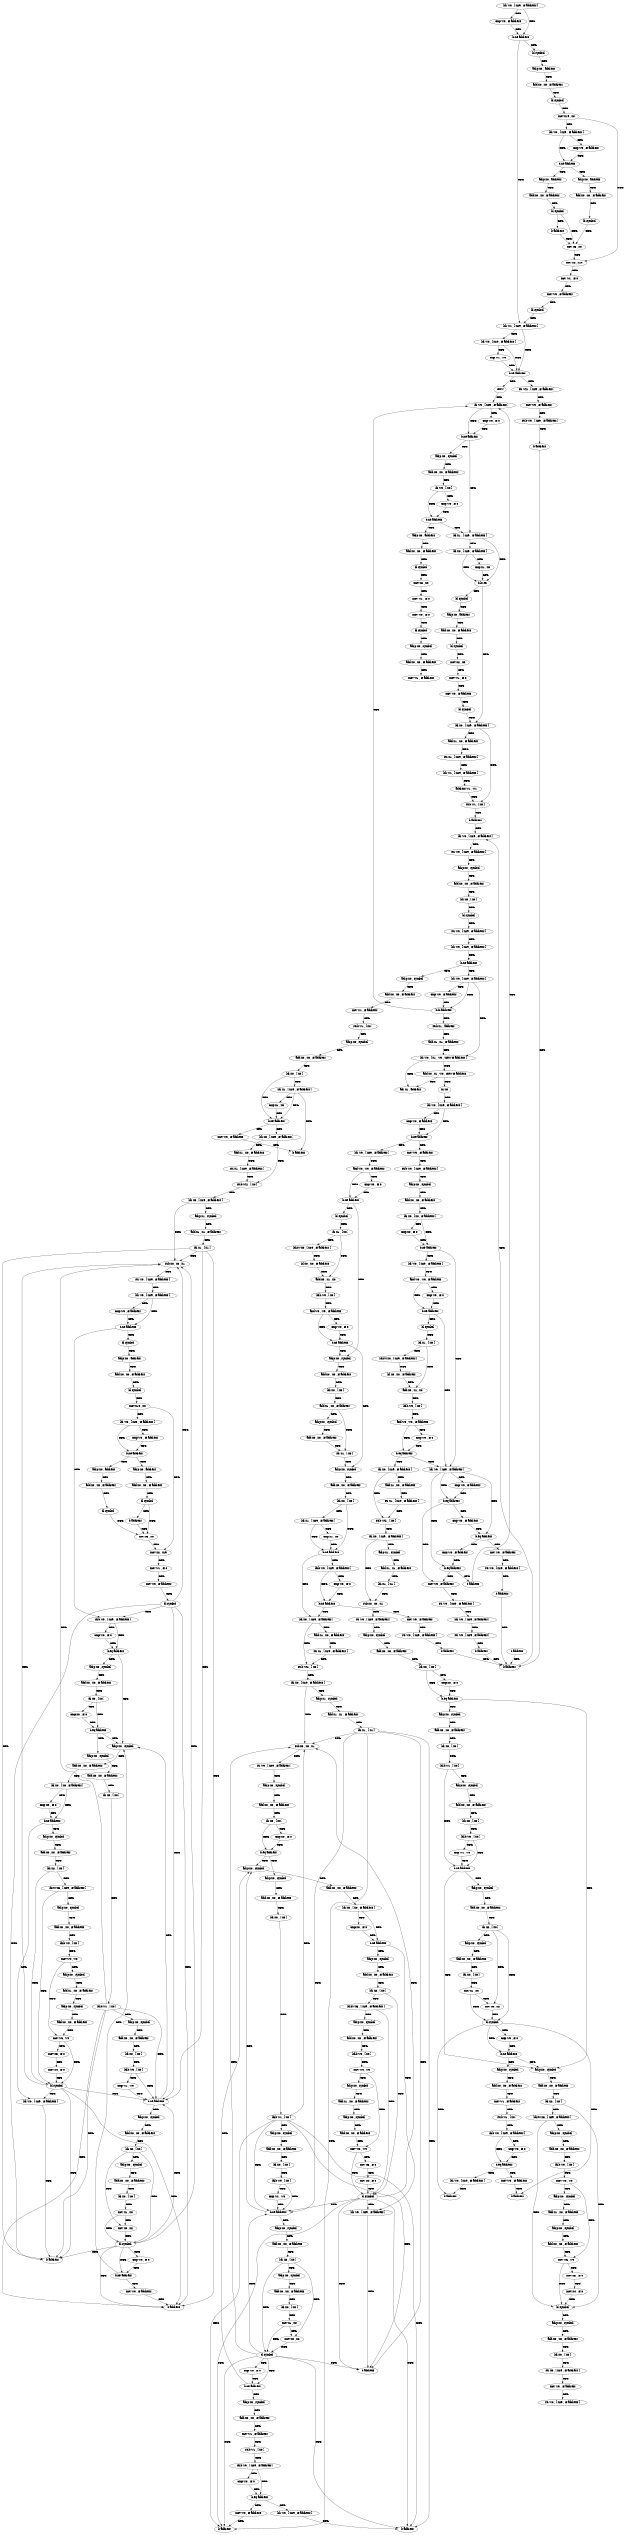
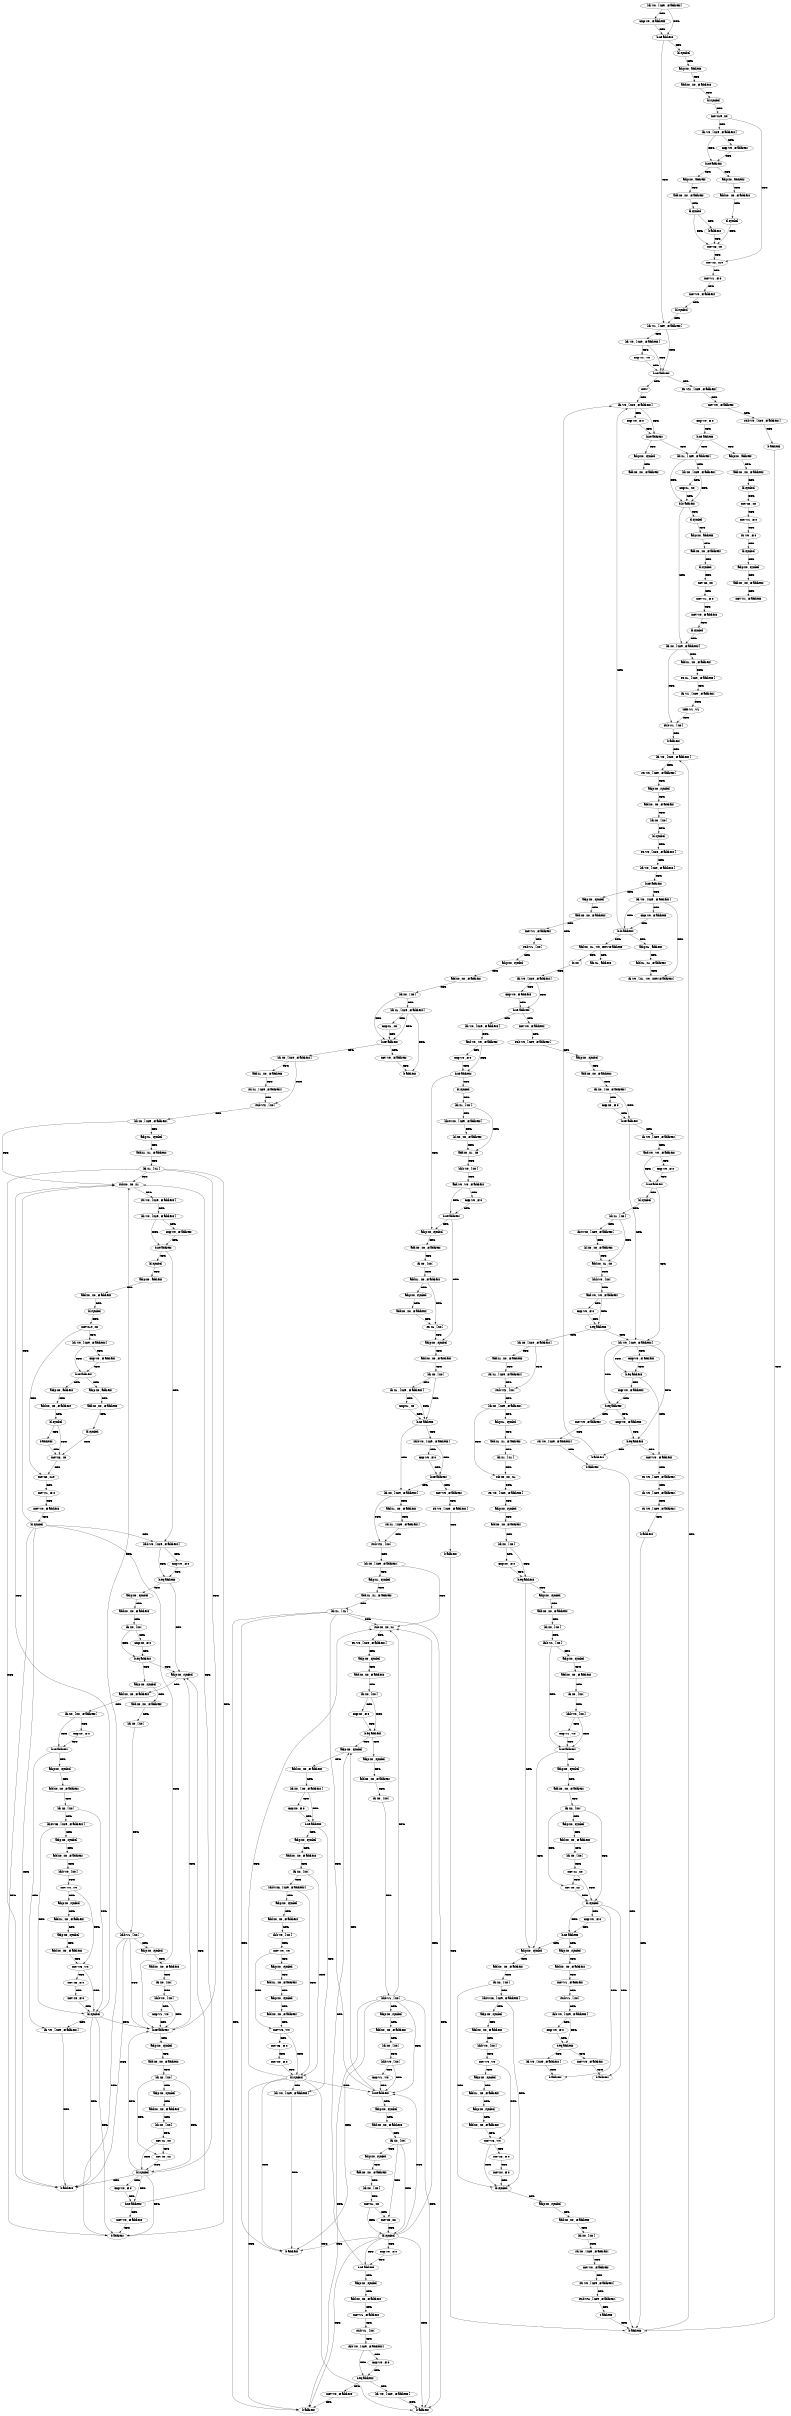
node "ldr w0 , [ x0 ]": removed
node "b.lo str": label "b.lo str" -> "b.lo address"
node "mov w0 , # 0": label "mov w0 , # 0" -> "str w0 , # 0"
node "address w1 , w1": label "address w1 , w1" -> "uxtb w1 , w1"
node "strb x1 , address": label "strb x1 , address" -> "adrp x1 , address"
edge "ldr w0 , [ x1 , w0 , uxtw # address ]" -> "add x0 , x1 , w0 , sxtw # address": now "b.hi address" -> "add x0 , x1 , w0 , sxtw # address"
edge "ldr w0 , [ x1 , w0 , uxtw # address ]" -> "adr x1 , address": removed, label "CFG"
node "strb wzr , [ x29 , # address ]": added
